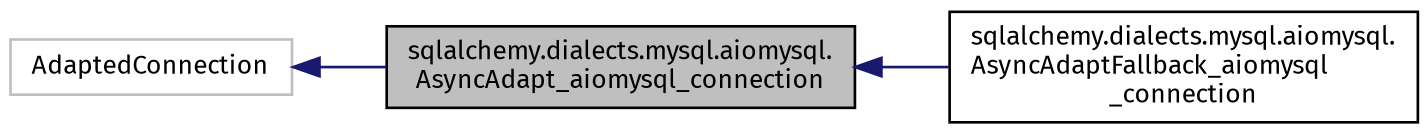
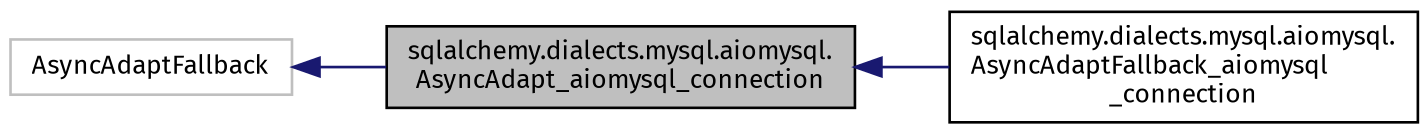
node "AdaptedConnection": label "AdaptedConnection" -> "AsyncAdaptFallback"
